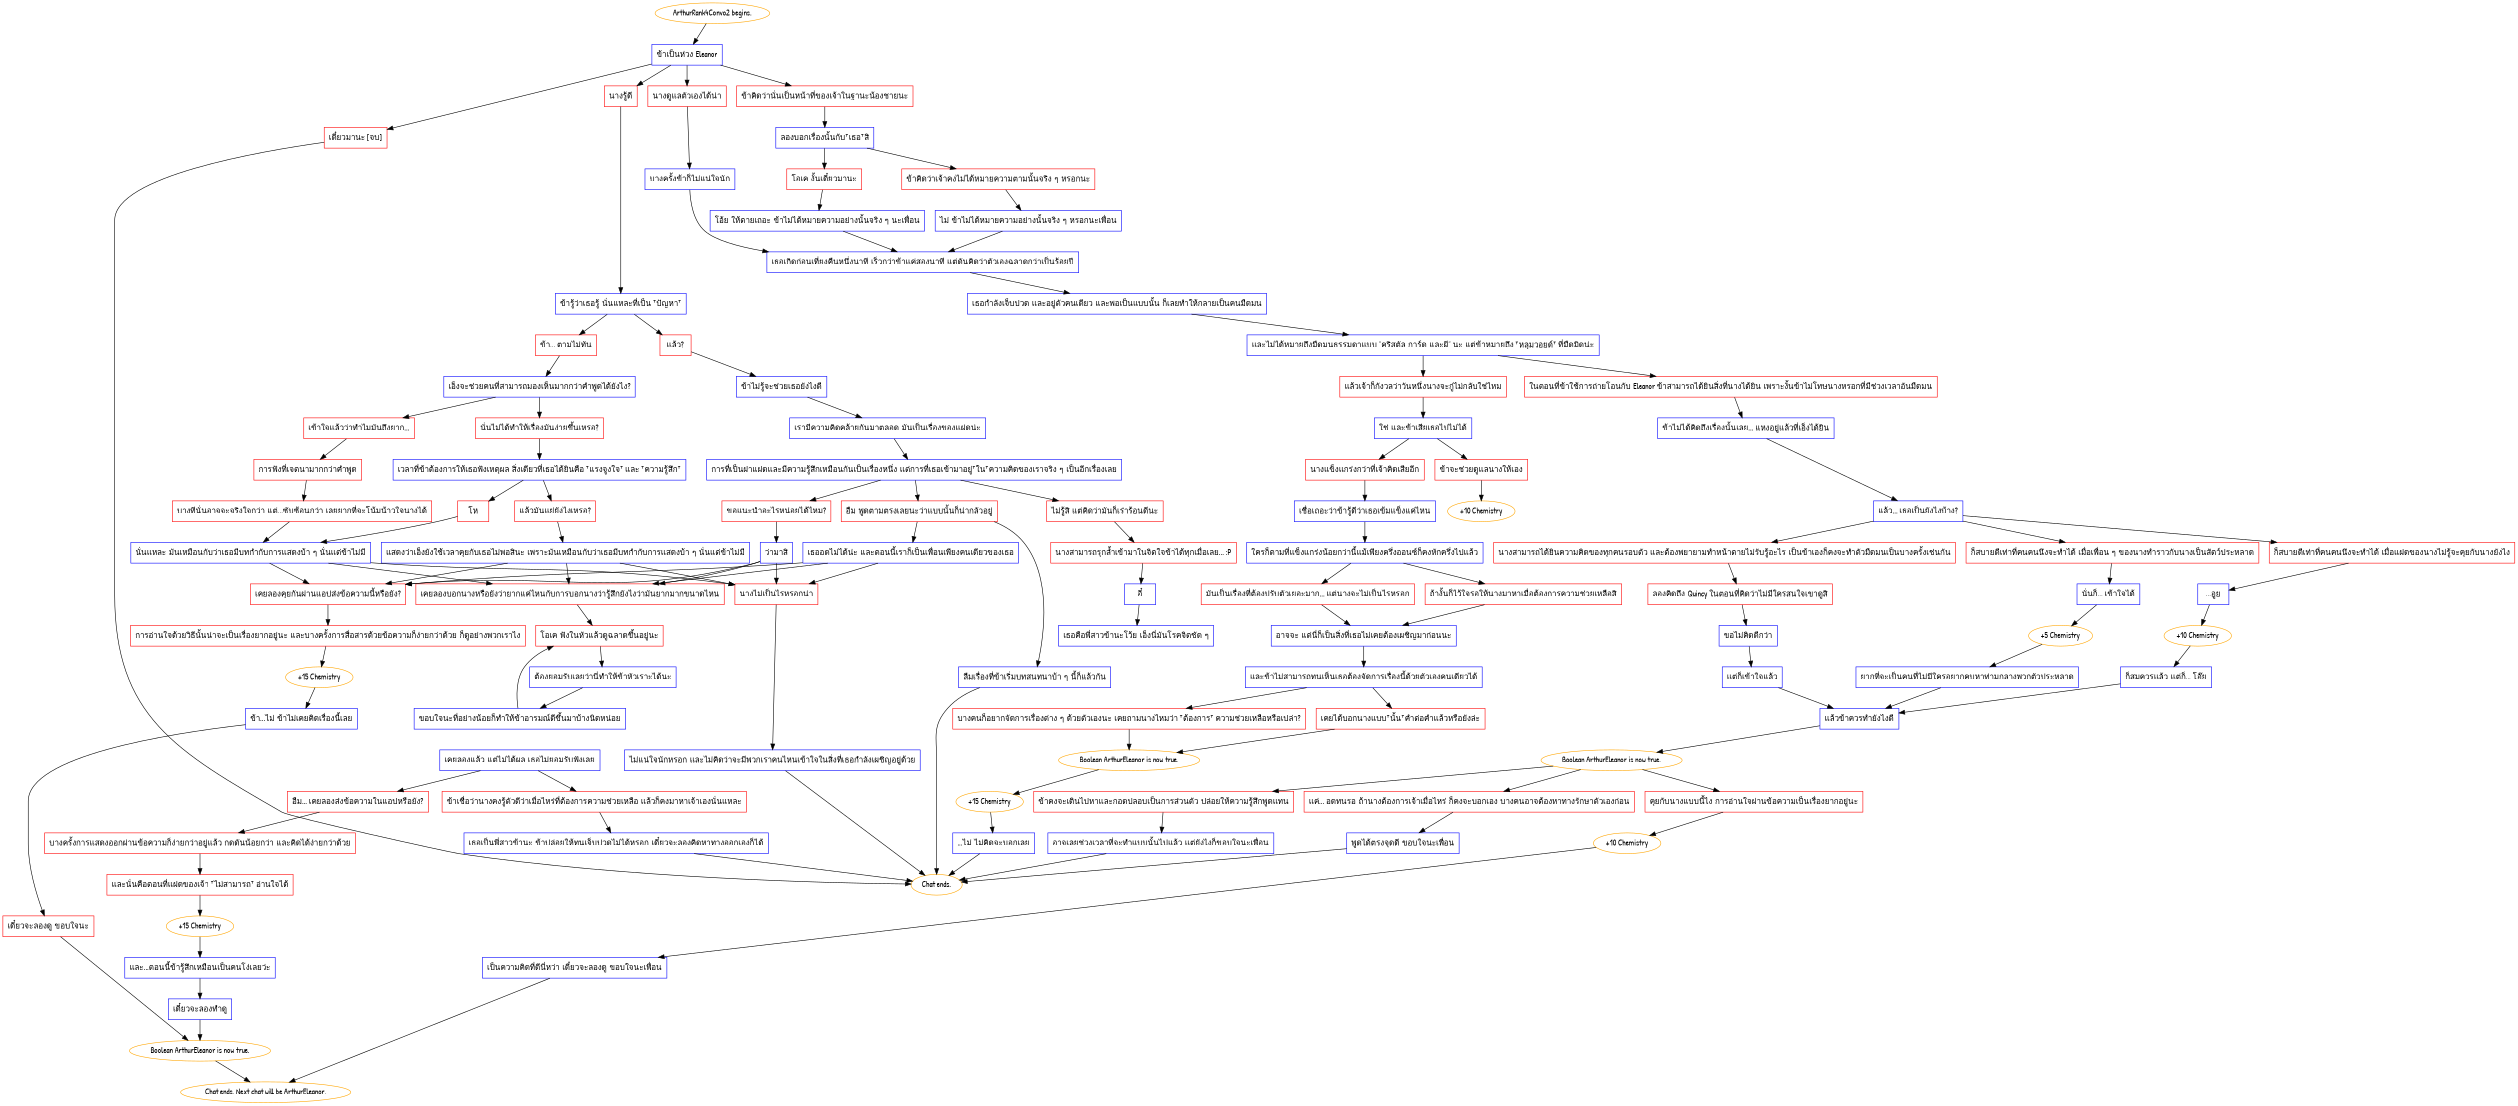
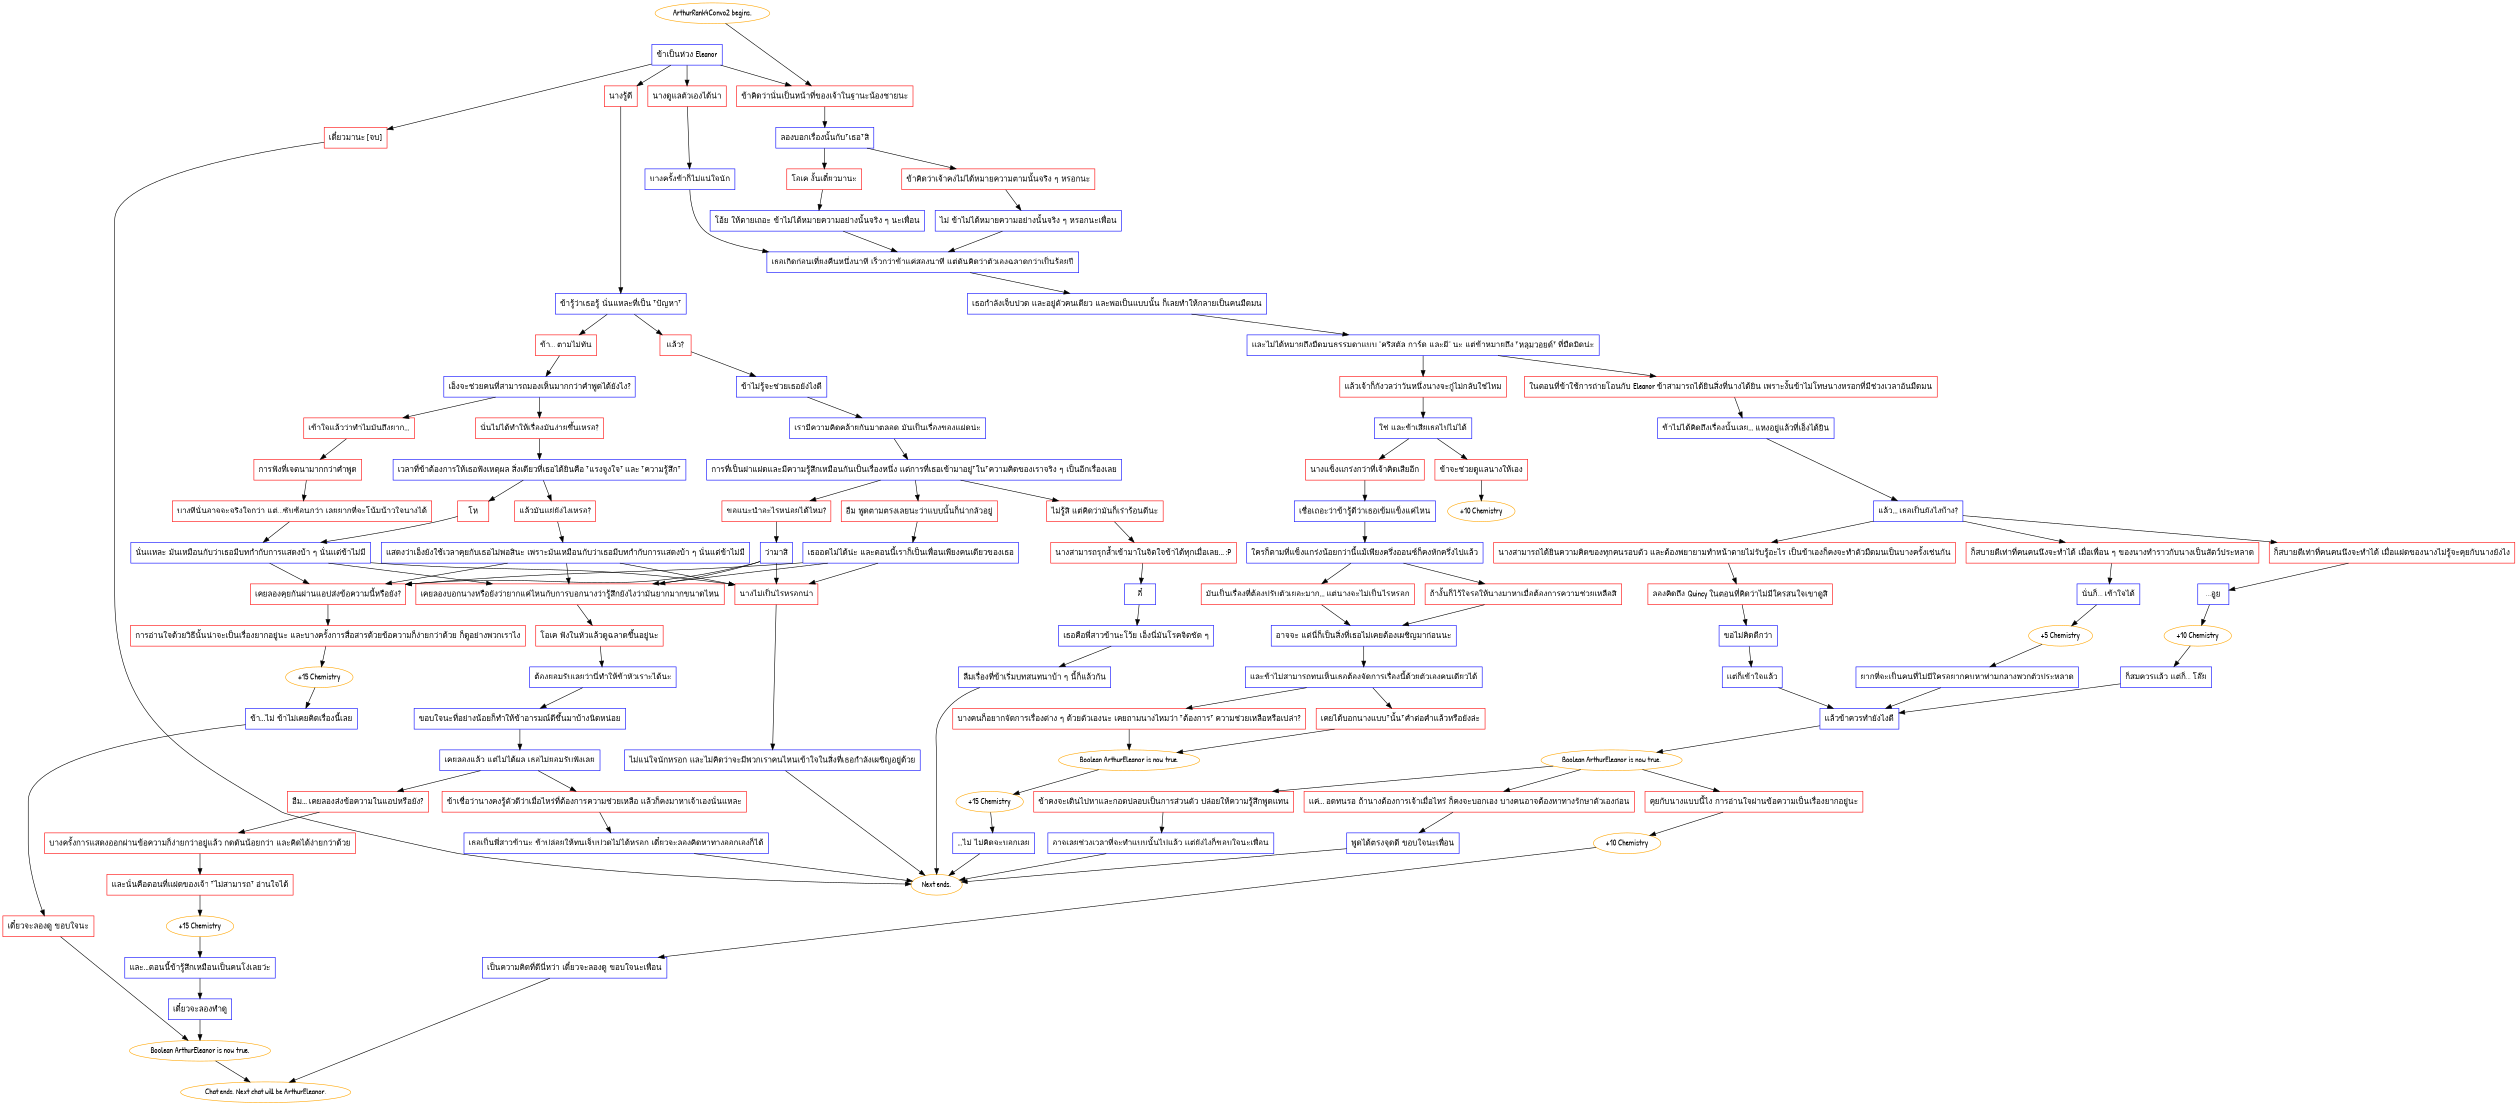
edge "ArthurRank4Convo2 begins." -> "ข้าเป็นห่วง Eleanor": now "ArthurRank4Convo2 begins." -> "ข้าคิดว่านั่นเป็นหน้าที่ของเจ้าในฐานะน้องชายนะ"
edge "อืม พูดตามตรงเลยนะว่าแบบนั้นก็น่ากลัวอยู่" -> "ลืมเรื่องที่ข้าเริ่มบทสนทนาบ้า ๆ นี้ก็แล้วกัน": now "เธอคือพี่สาวข้านะโว้ย เอ็งนี่มันโรคจิตชัด ๆ" -> "ลืมเรื่องที่ข้าเริ่มบทสนทนาบ้า ๆ นี้ก็แล้วกัน"
edge "ขอบใจนะที่อย่างน้อยก็ทำให้ข้าอารมณ์ดีขึ้นมาบ้างนิดหน่อย" -> "โอเค ฟังในหัวแล้วดูฉลาดขึ้นอยู่นะ": now "ขอบใจนะที่อย่างน้อยก็ทำให้ข้าอารมณ์ดีขึ้นมาบ้างนิดหน่อย" -> "เคยลองแล้ว แต่ไม่ได้ผล เธอไม่ยอมรับฟังเลย"
node "Chat ends.": label "Chat ends." -> "Next ends."
